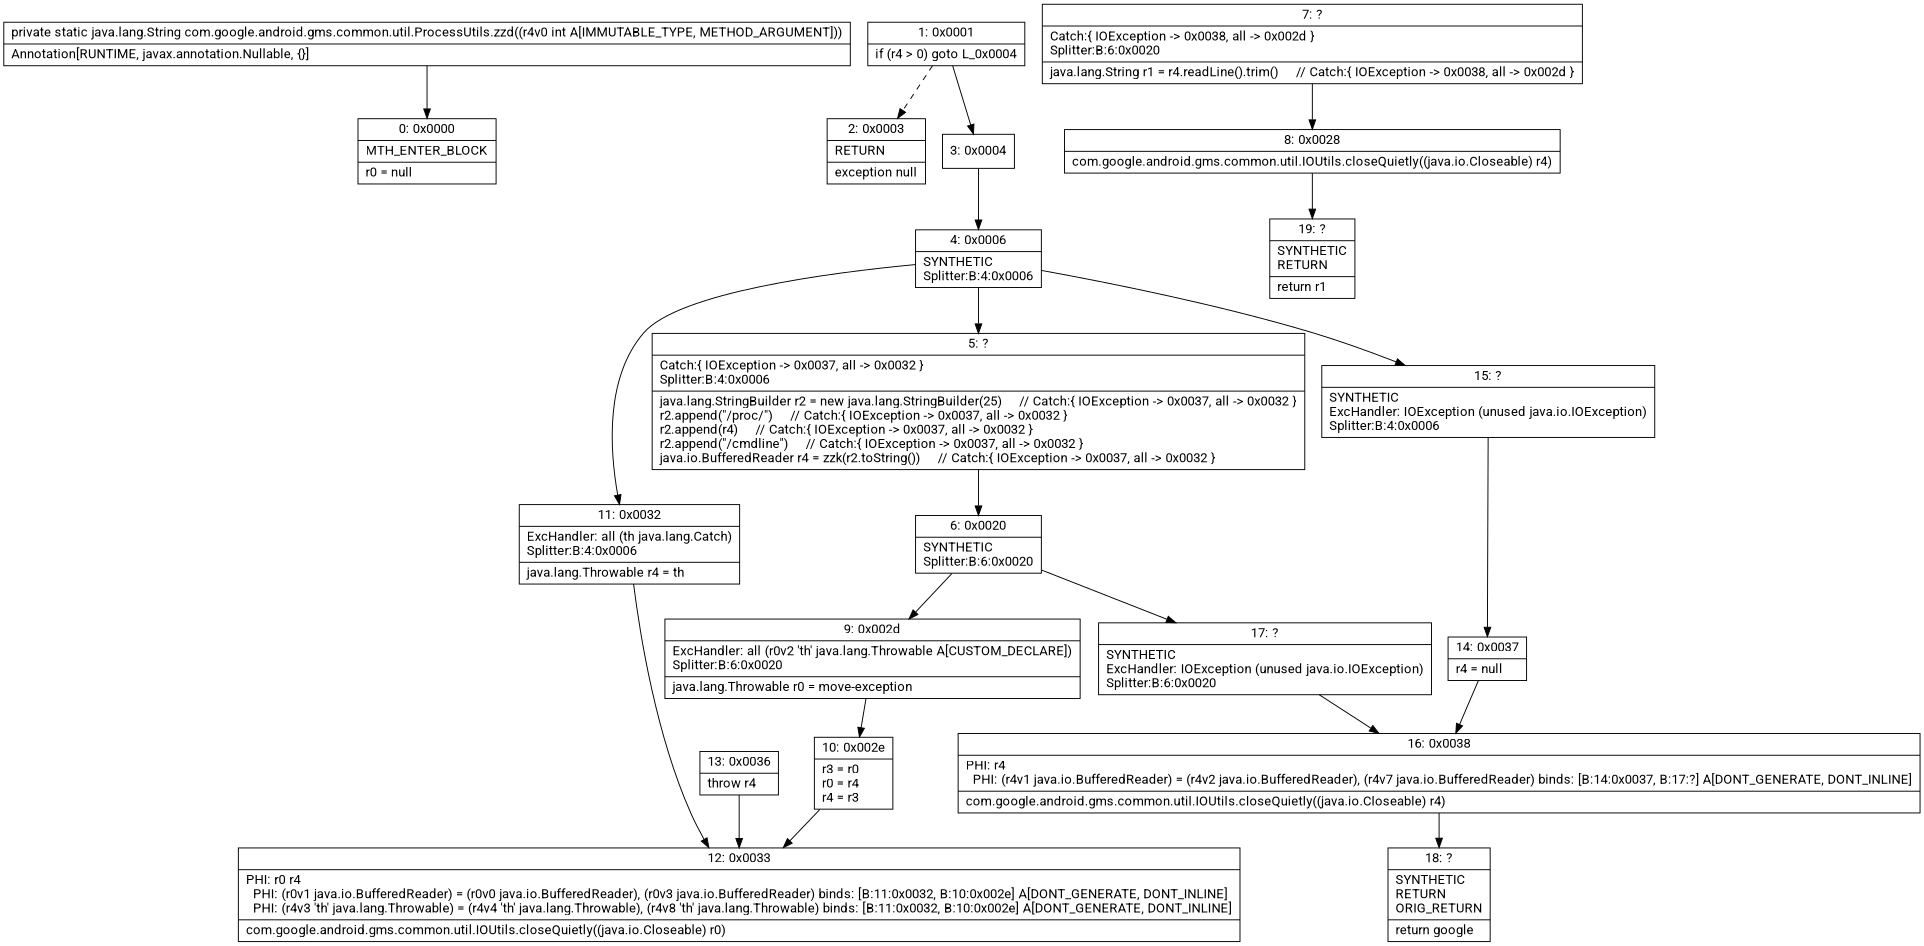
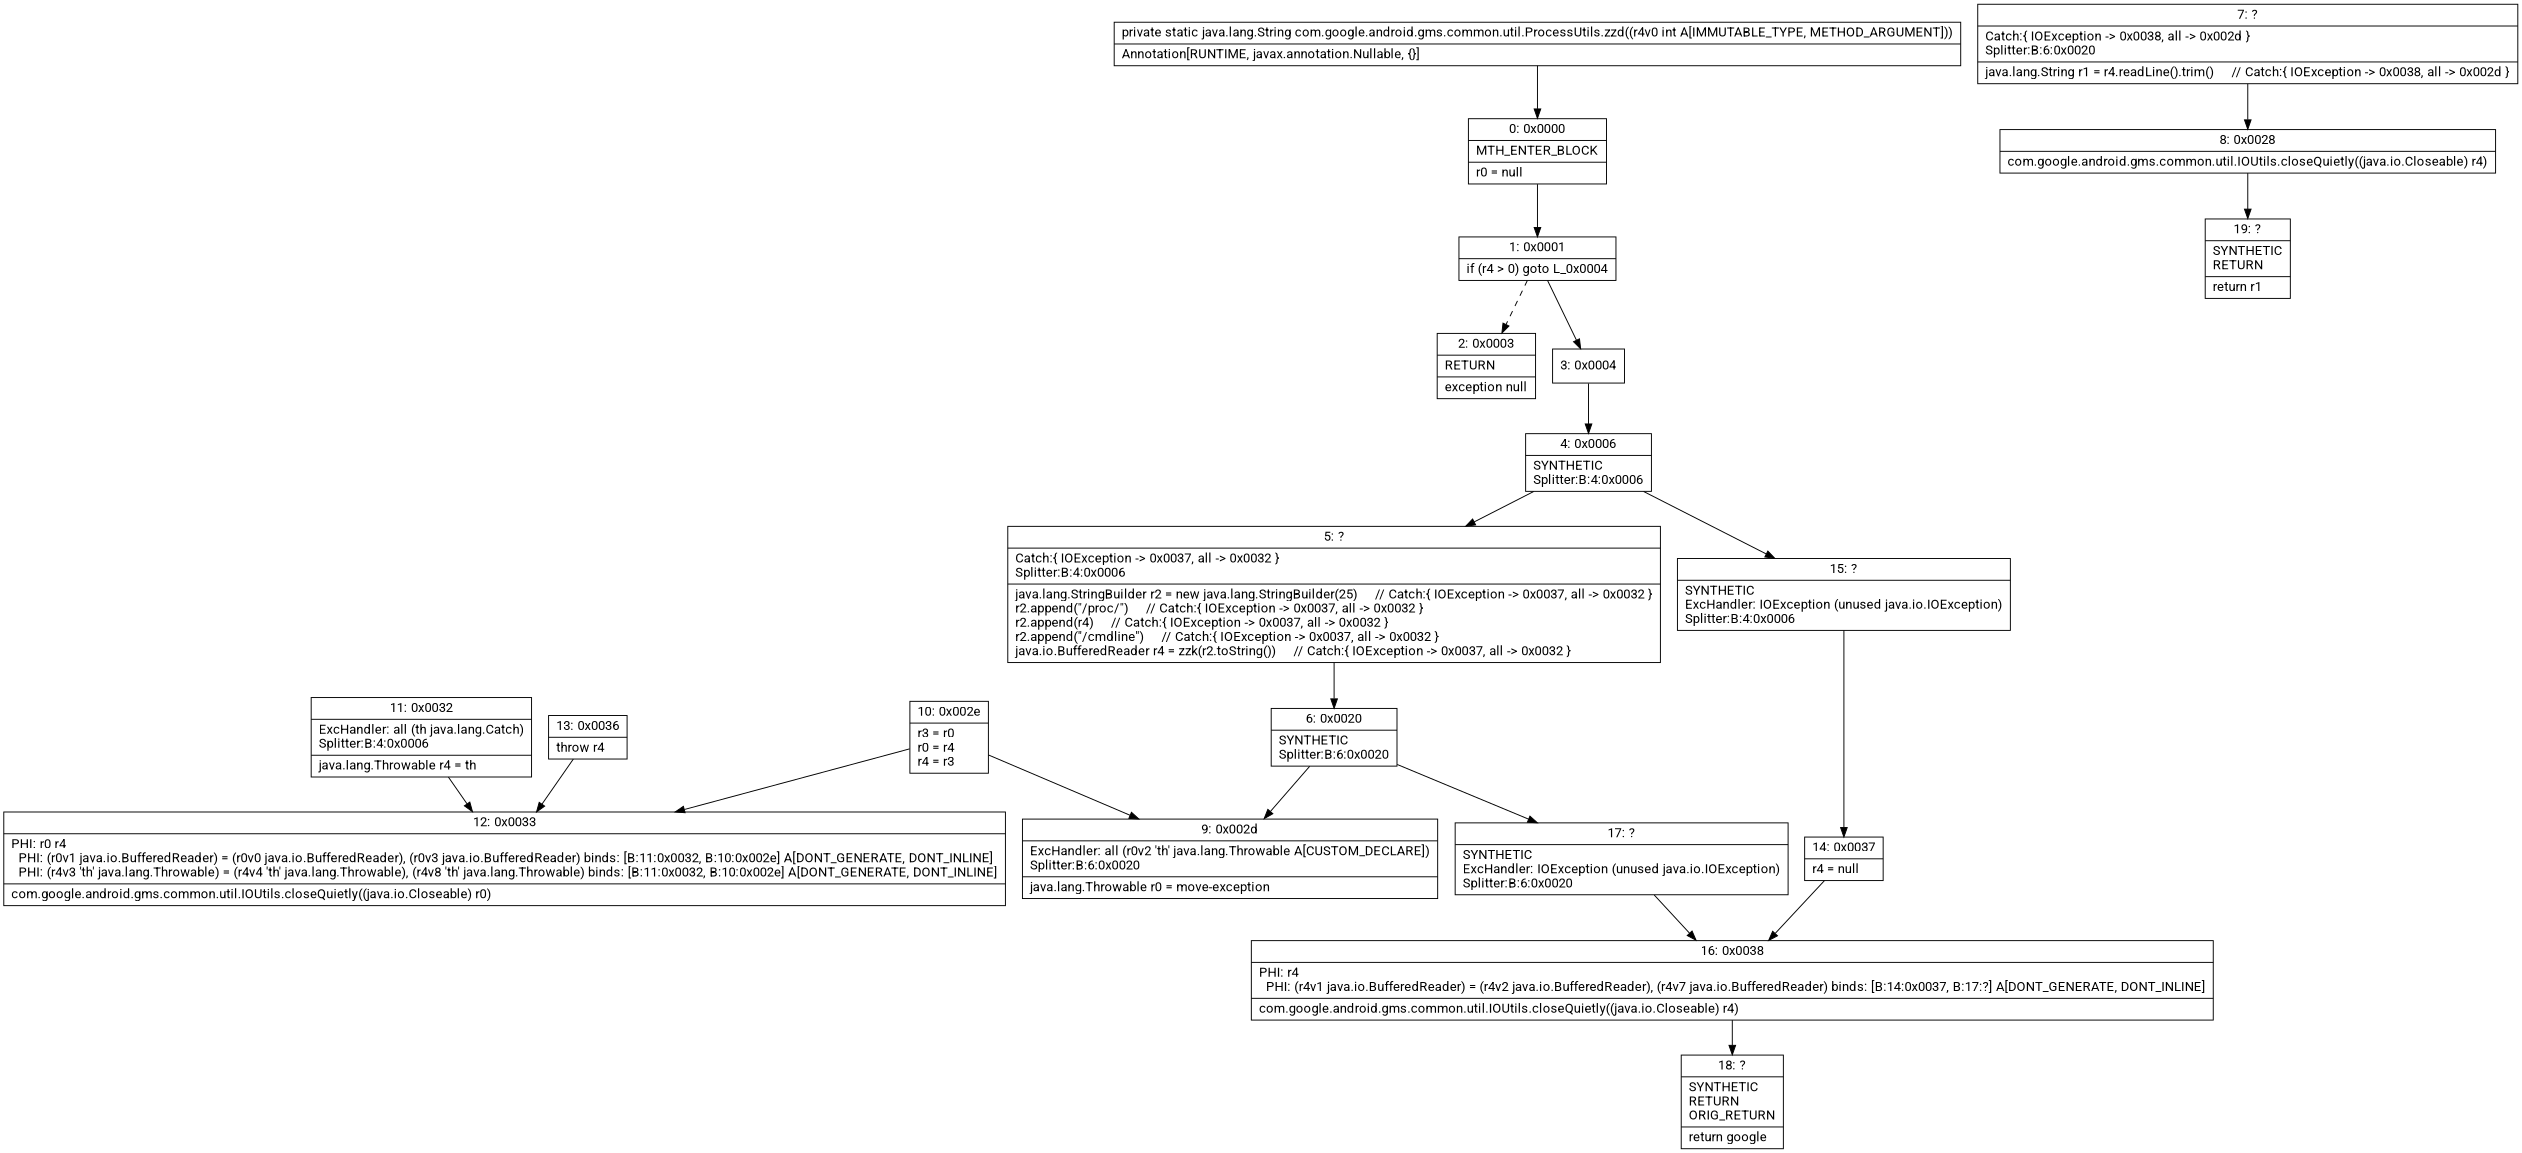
edge "0: 0x0000" -> "1: 0x0001": added
edge "4: 0x0006" -> "11: 0x0032": removed
edge "9: 0x002d" -> "10: 0x002e": reversed
